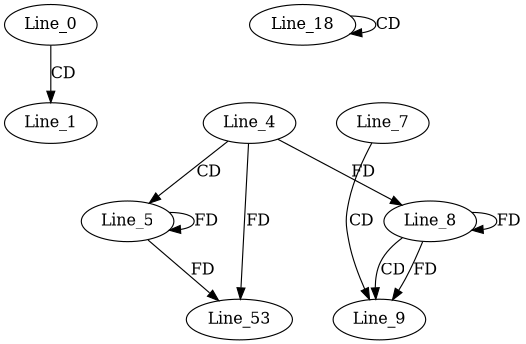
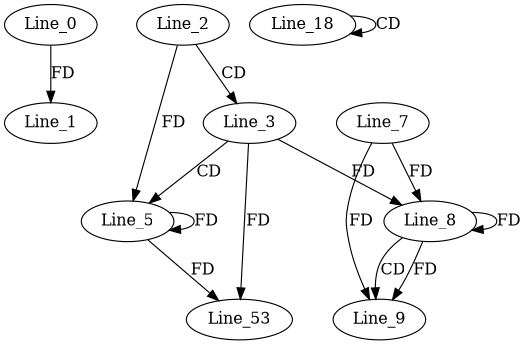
node "Line_2": added
edge "Line_0" -> "Line_1": label "CD" -> "FD"
node "Line_4": label "Line_4" -> "Line_3"
edge "Line_7" -> "Line_8": added, label "FD"
edge "Line_7" -> "Line_9": label "CD" -> "FD"
